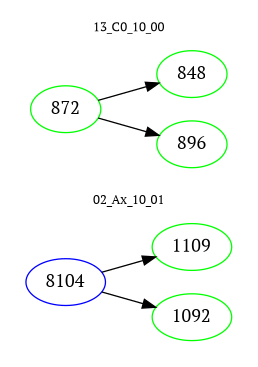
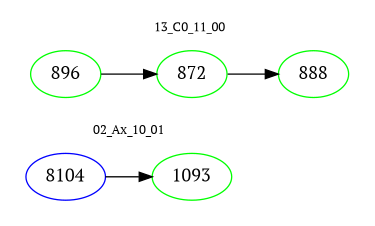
cluster "13_C0_10_00": label "13_C0_10_00" -> "13_C0_11_00"
node "848": label "848" -> "888"
edge "872" -> "896": reversed
node "1109": removed
node "1092": label "1092" -> "1093"
